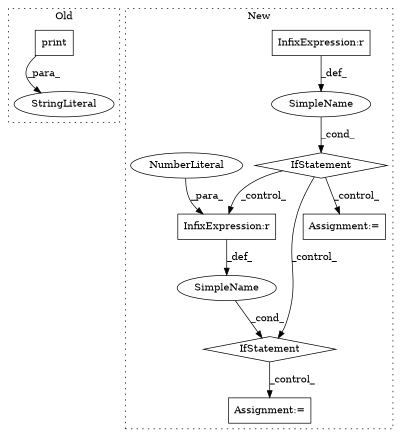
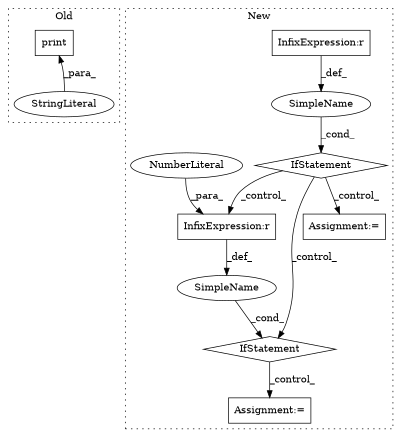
edge "print" -> "StringLiteral": reversed
